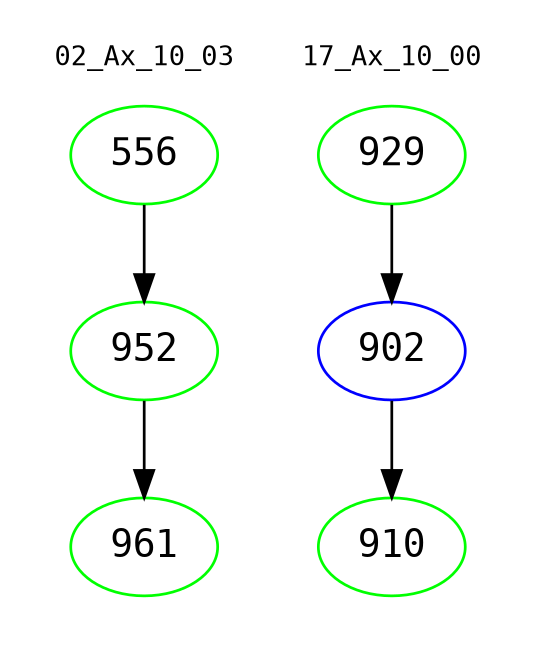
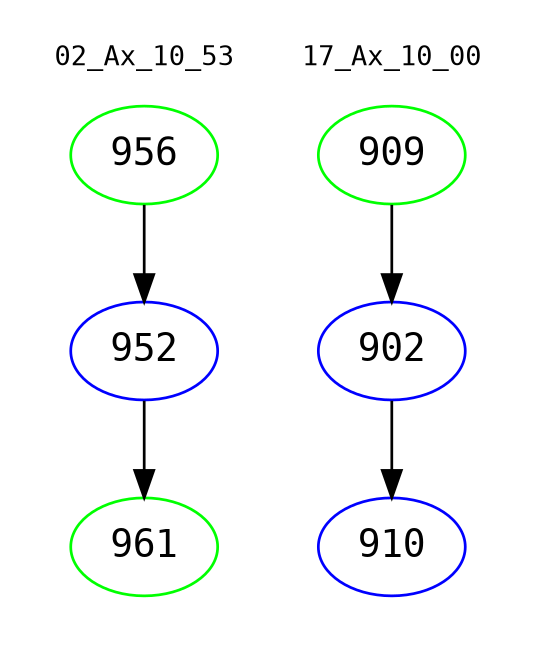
cluster "02_Ax_10_03": label "02_Ax_10_03" -> "02_Ax_10_53"
node "556": label "556" -> "956"
node "929": label "929" -> "909"
node "952": color green -> blue
node "910": color green -> blue
